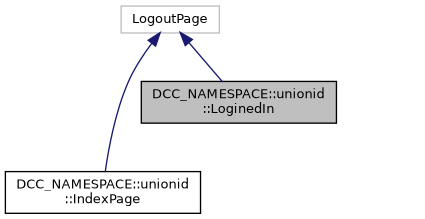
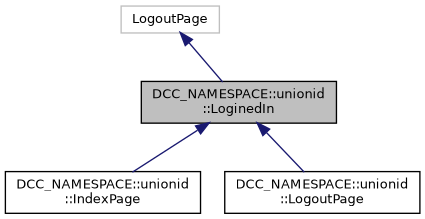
edge "DCC_NAMESPACE::unionid ::IndexPage" -> "LogoutPage": now "DCC_NAMESPACE::unionid ::IndexPage" -> "DCC_NAMESPACE::unionid ::LoginedIn"
node "DCC_NAMESPACE::unionid ::LogoutPage": added
